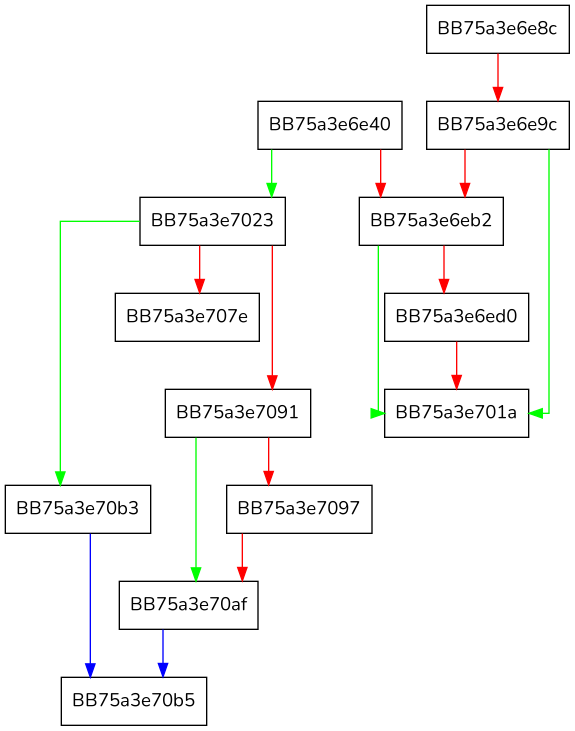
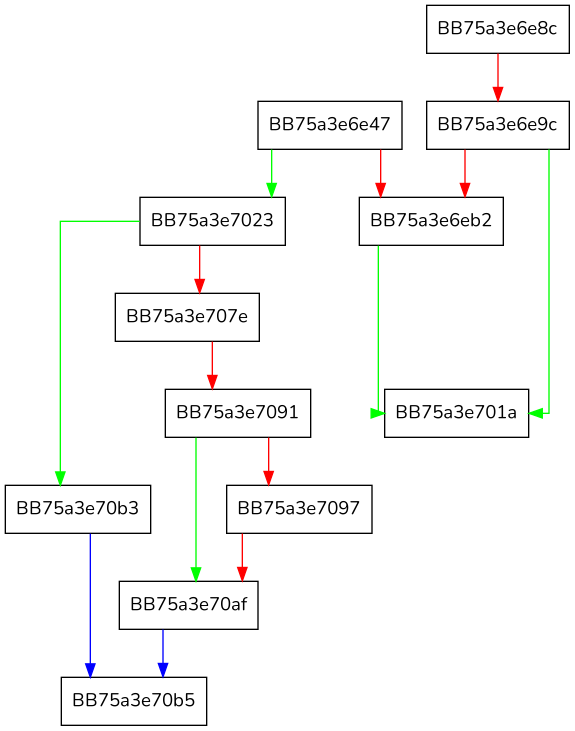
node "BB75a3e6e40": label "BB75a3e6e40" -> "BB75a3e6e47"
edge "BB75a3e7023" -> "BB75a3e7091": now "BB75a3e707e" -> "BB75a3e7091"
node "BB75a3e6ed0": removed
